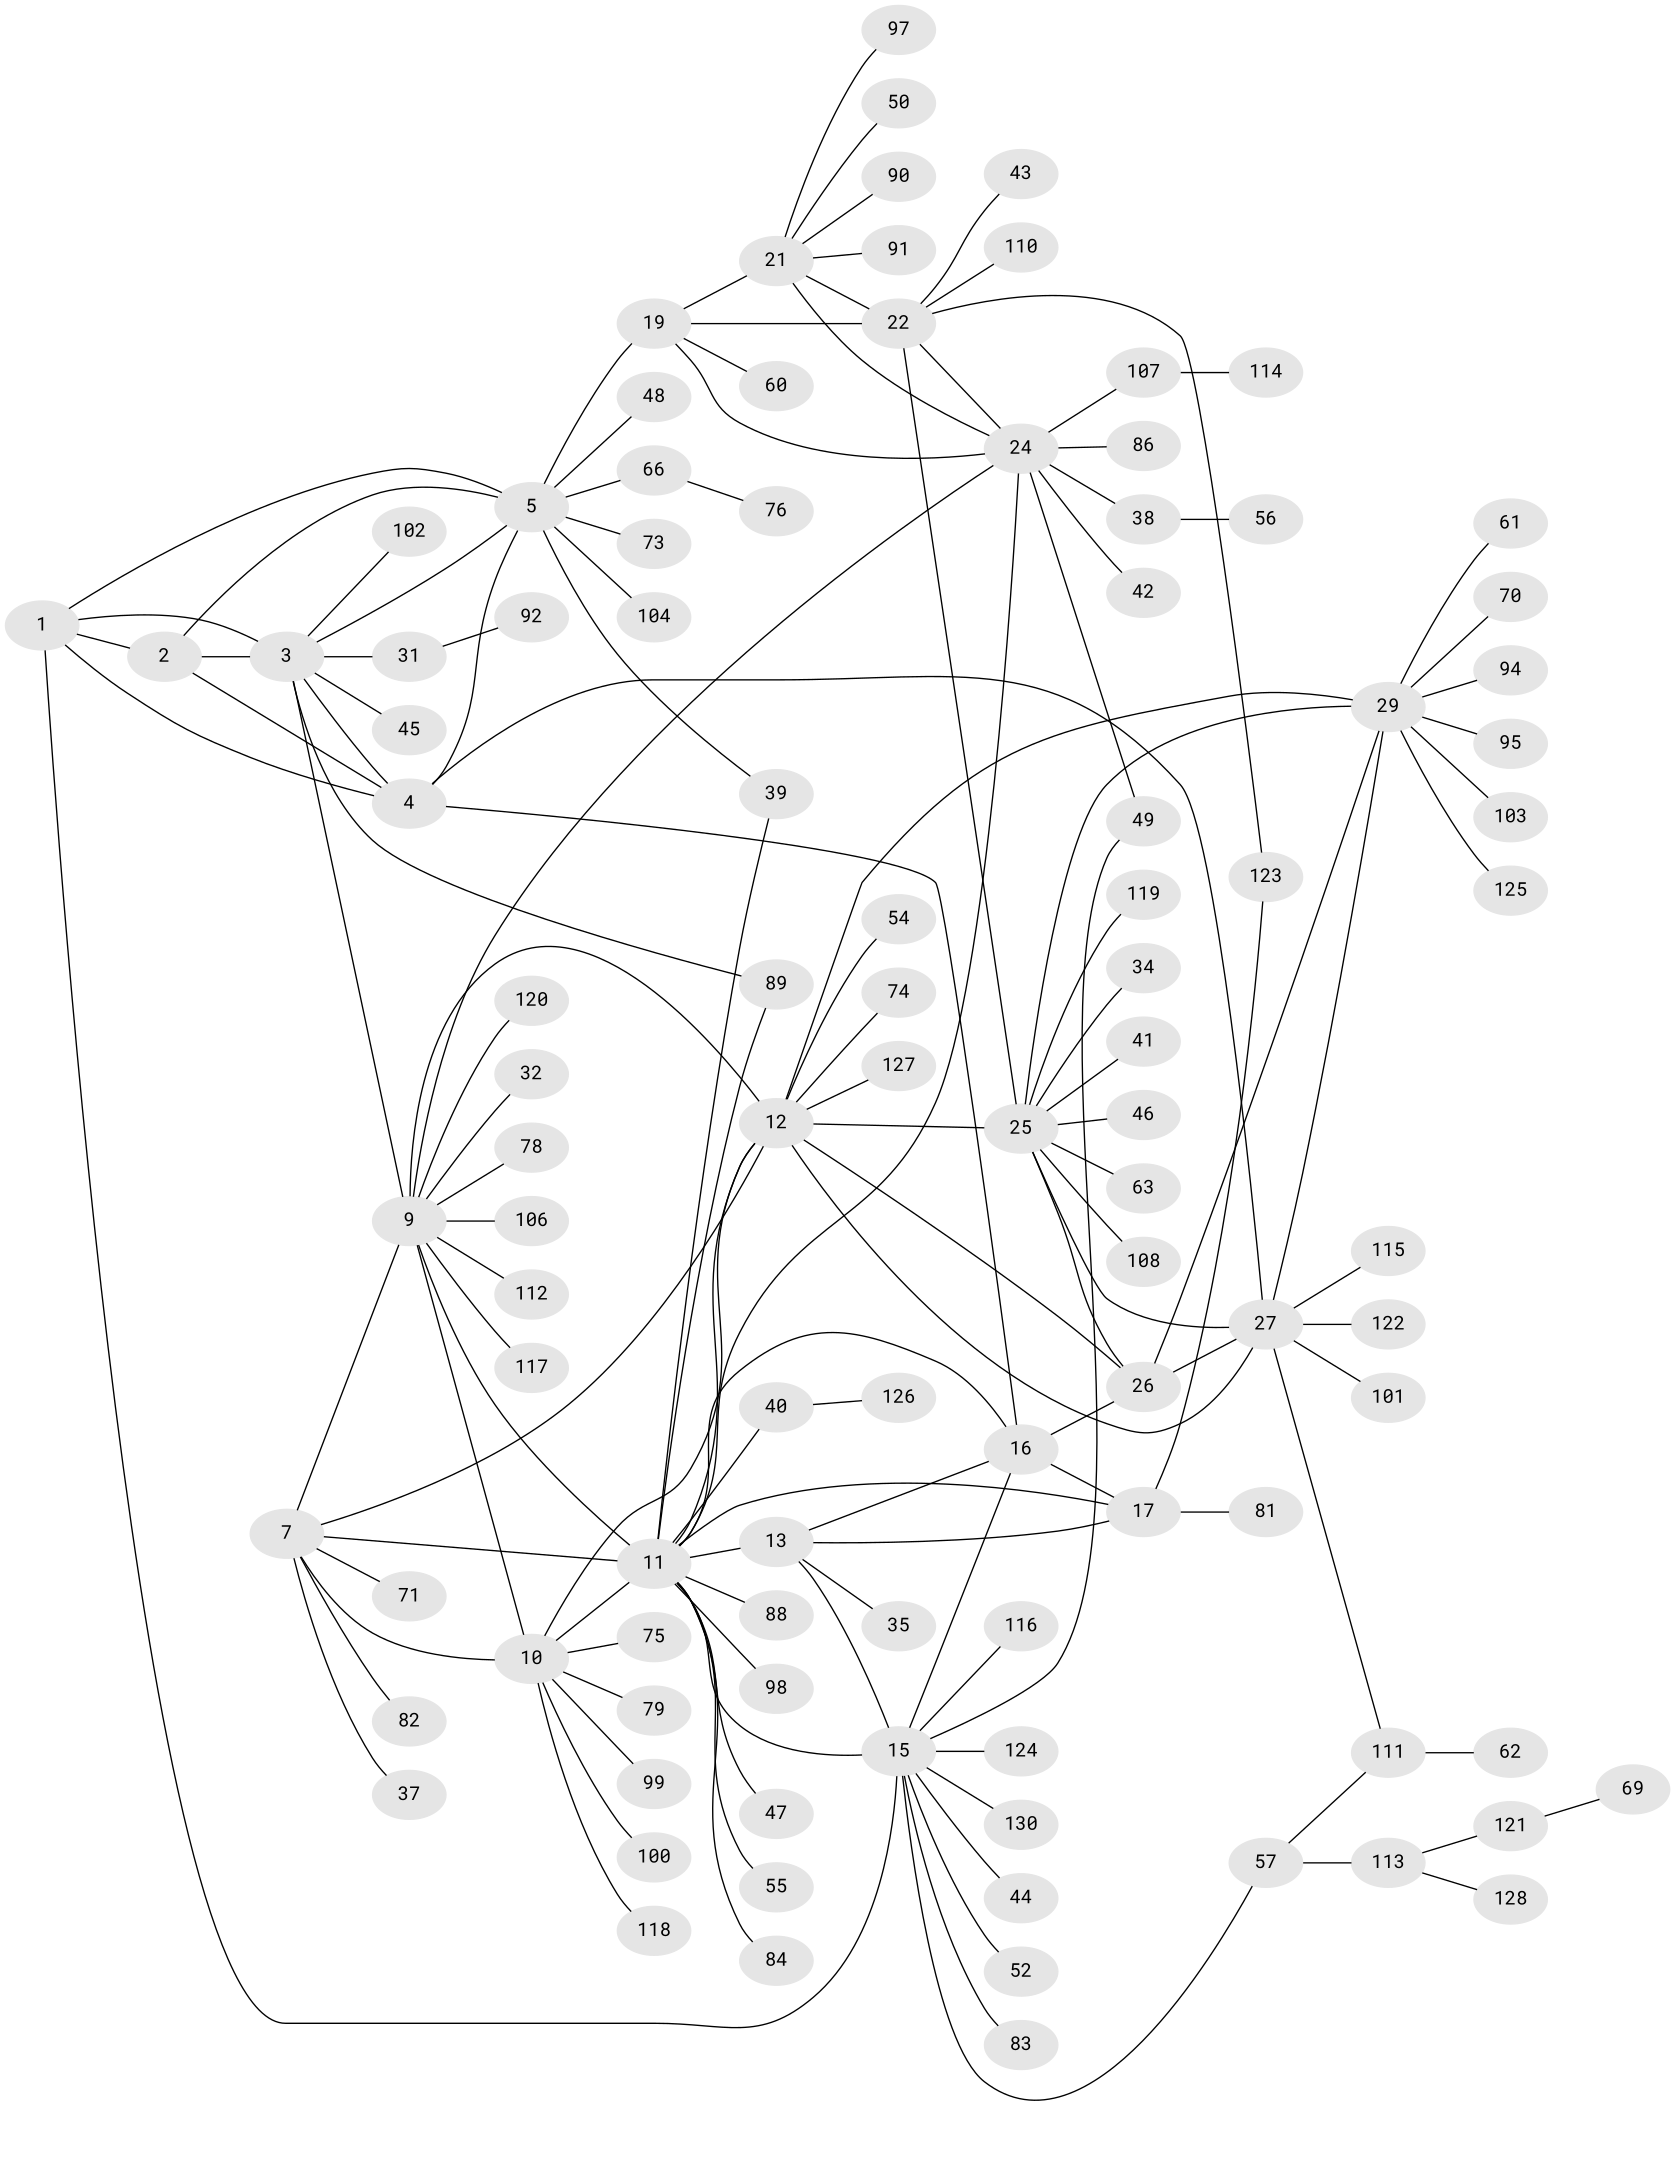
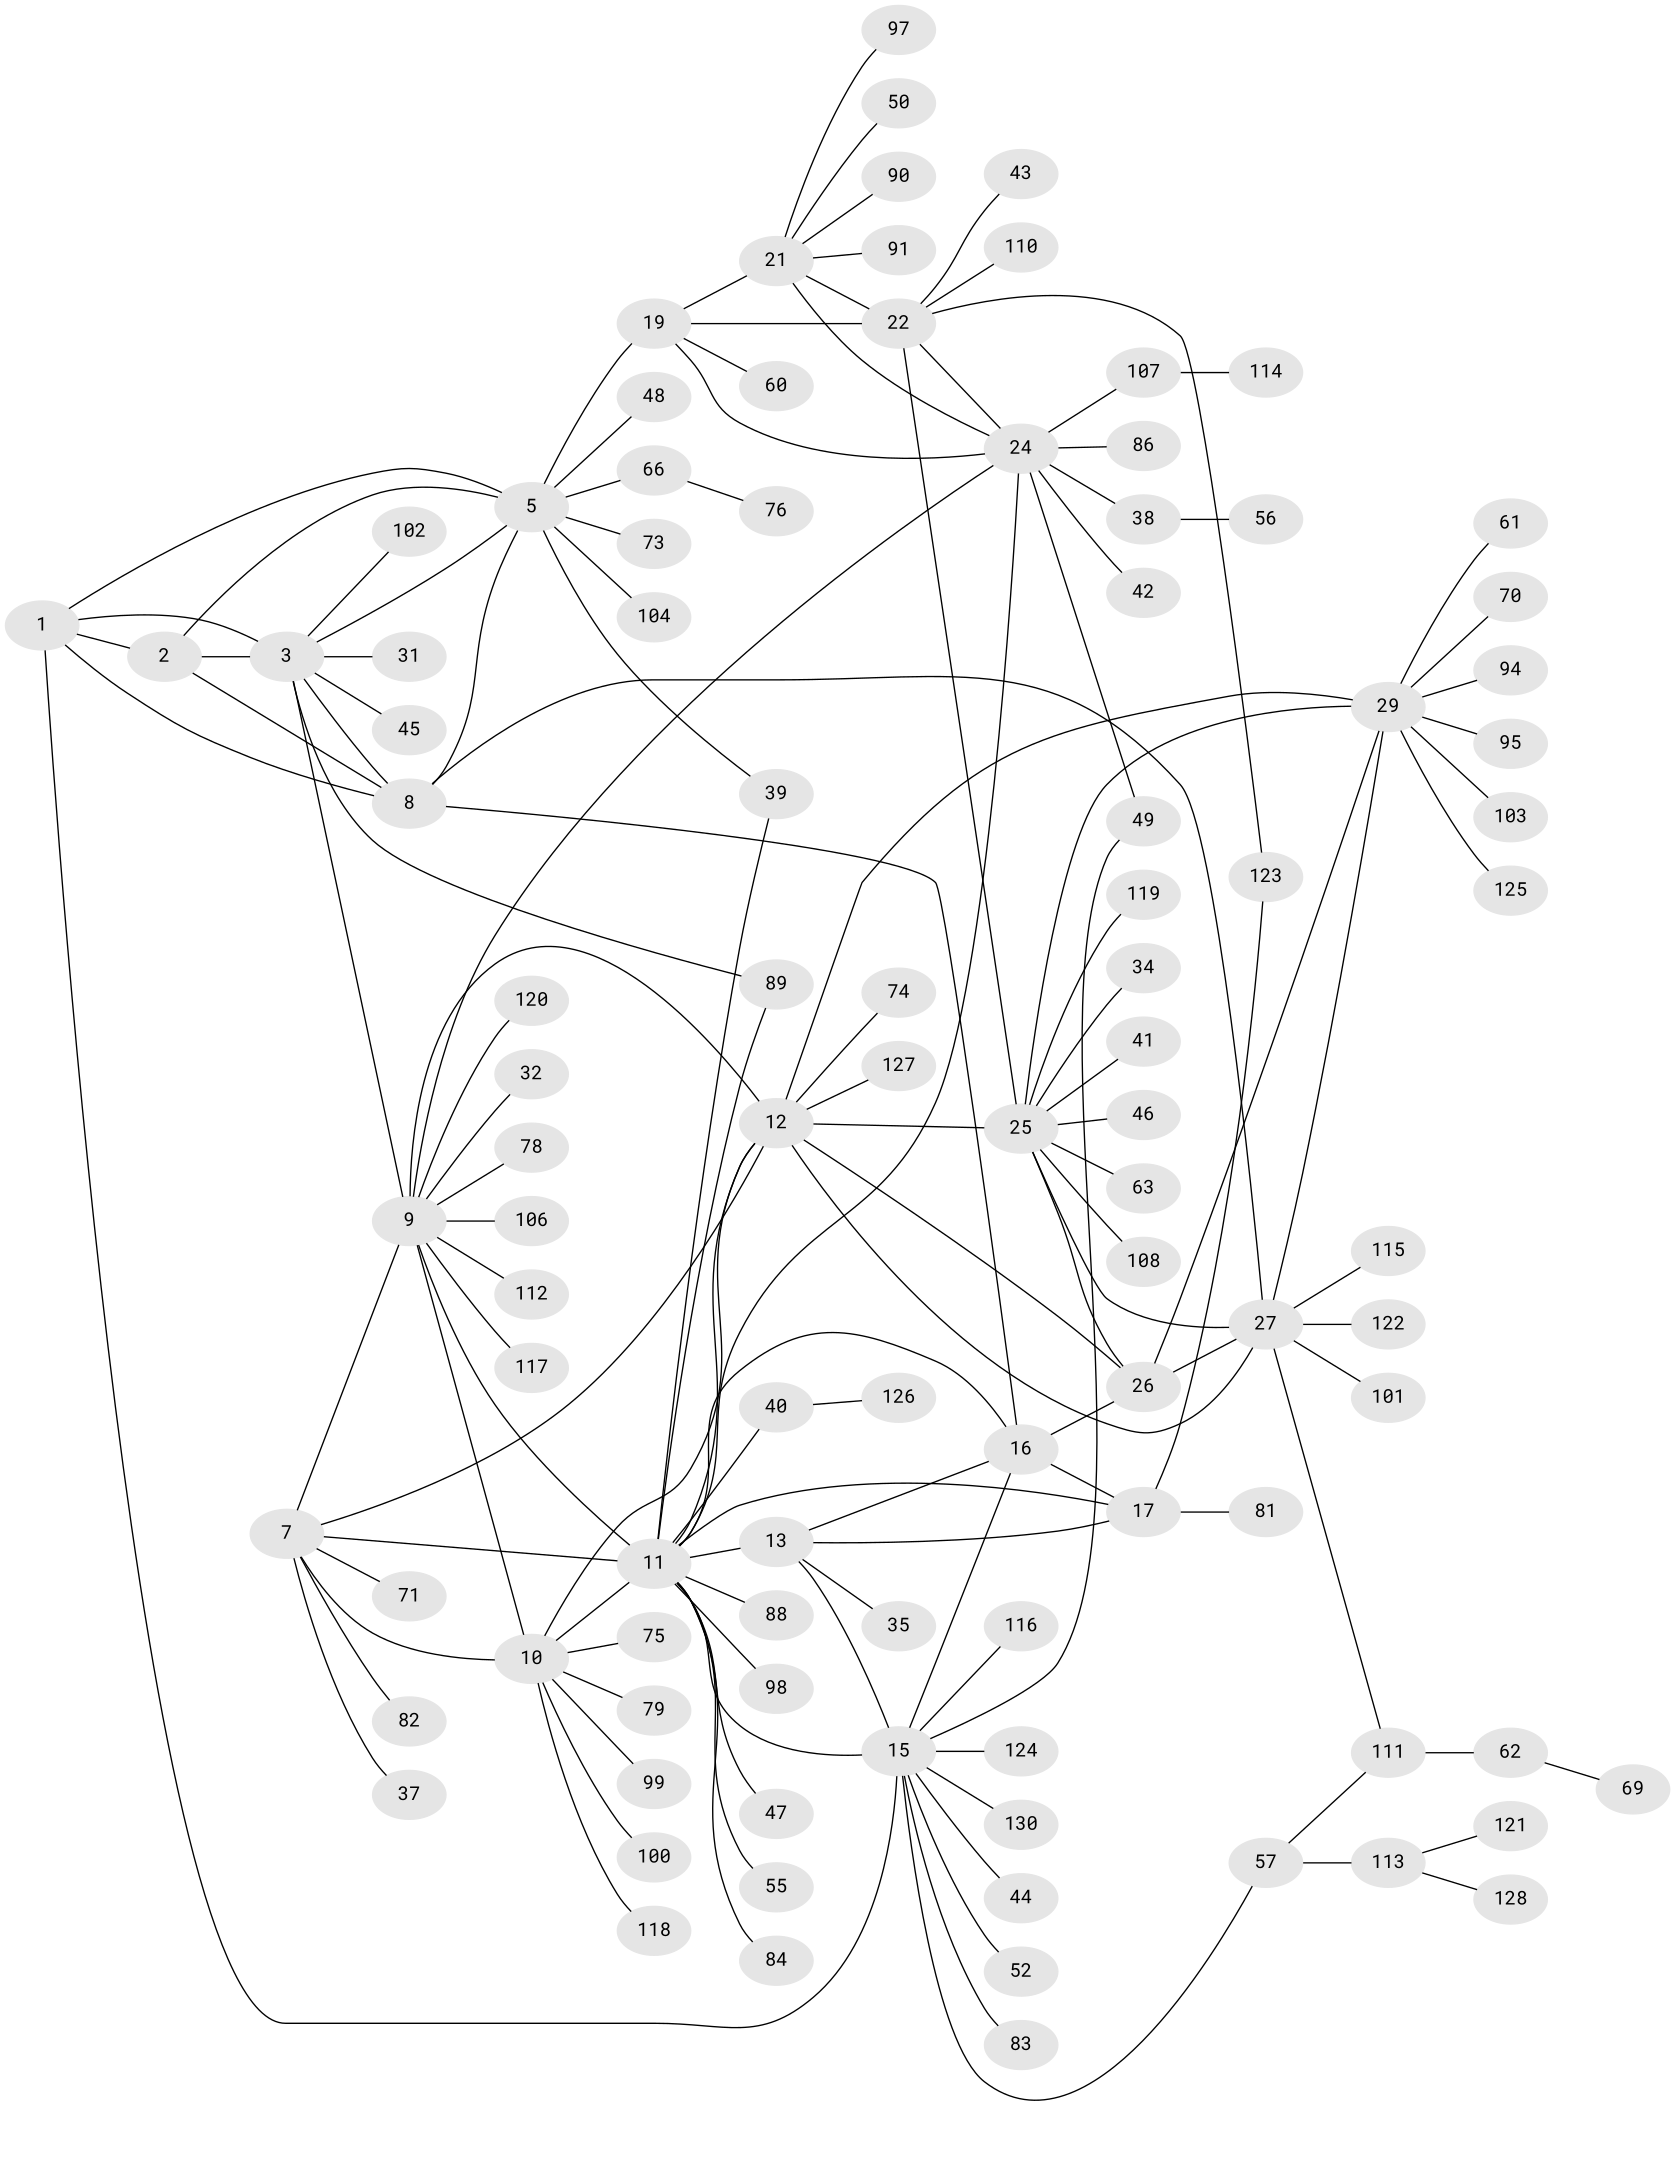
node "92": removed
node "4": label "4" -> "8"
node "54": removed
edge "69" -- "121": now "69" -- "62"
